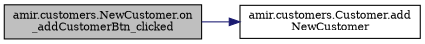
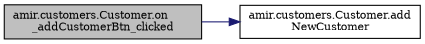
node "amir.customers.NewCustomer.on _addCustomerBtn_clicked": label "amir.customers.NewCustomer.on _addCustomerBtn_clicked" -> "amir.customers.Customer.on _addCustomerBtn_clicked"
